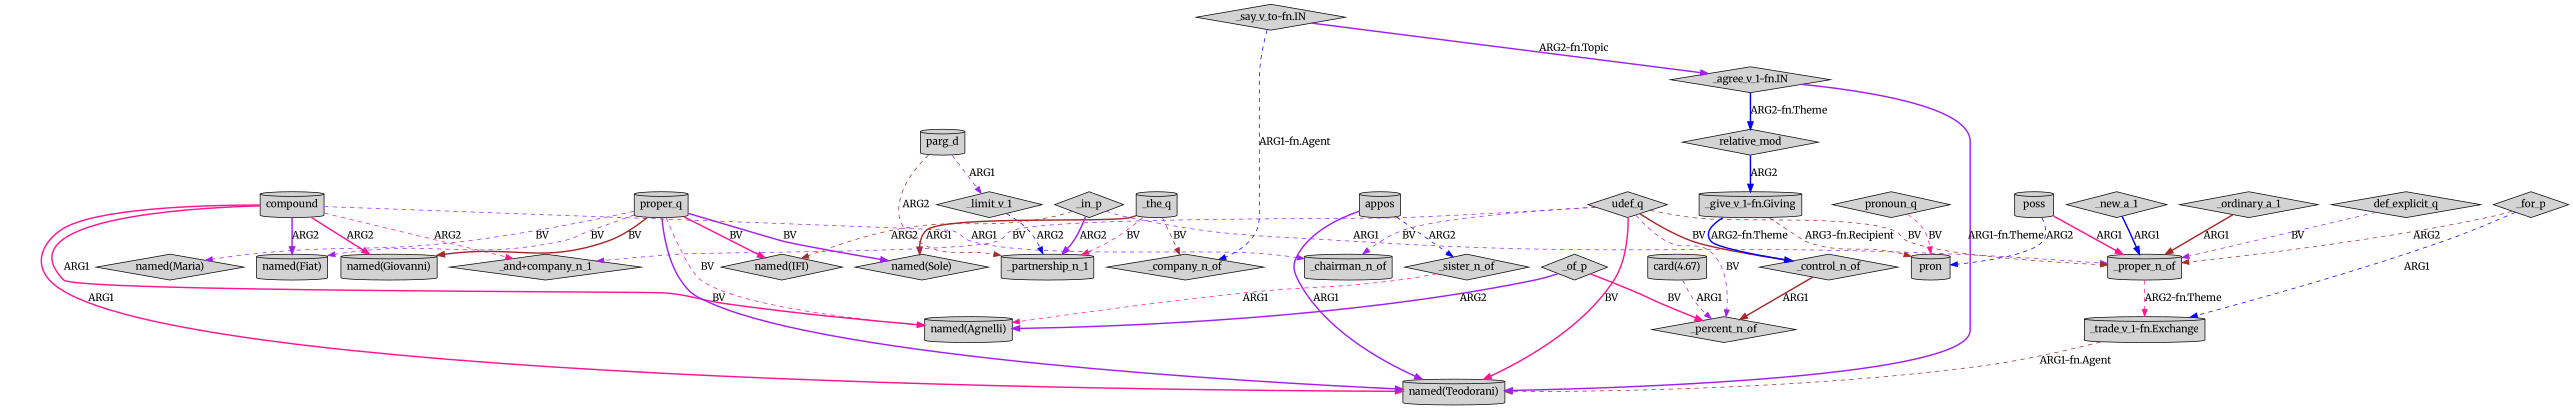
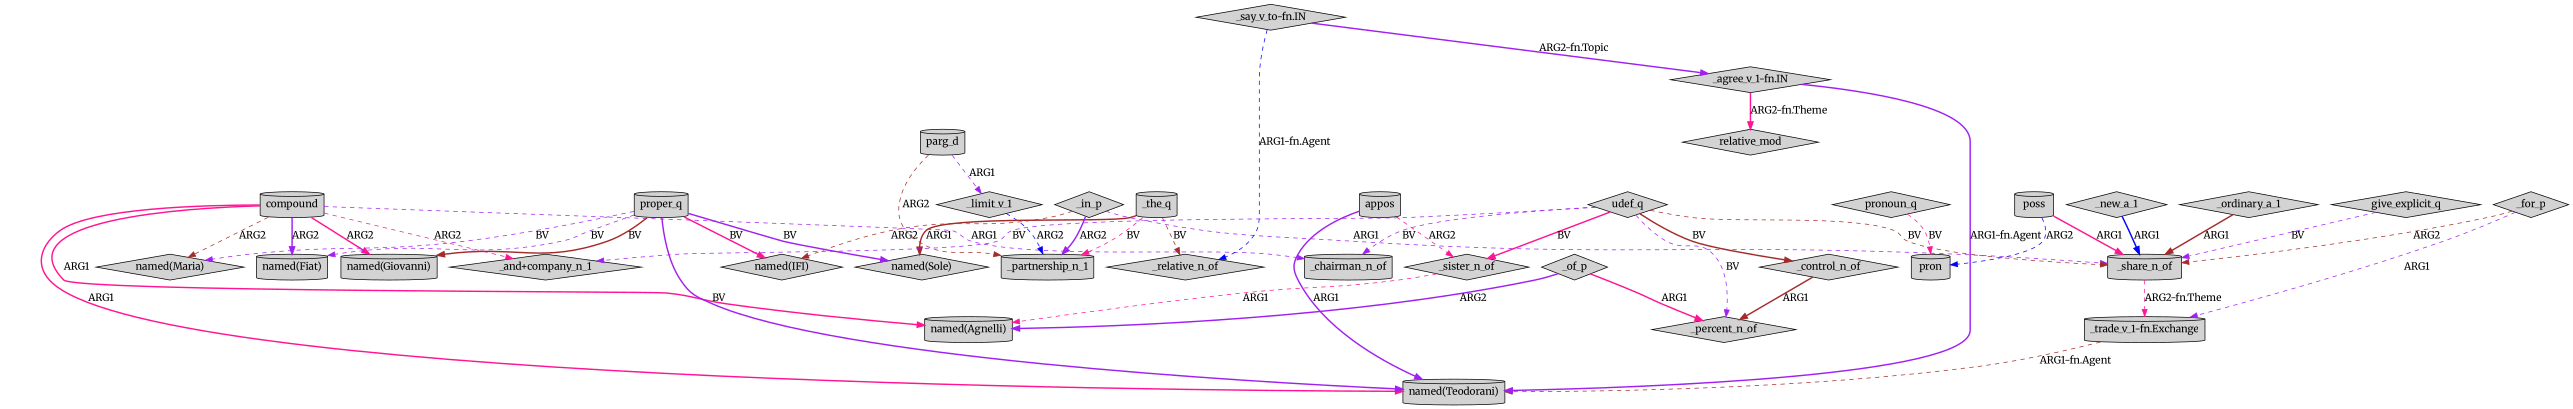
edge "_agree_v_1-fn.IN" -> "relative_mod": color blue -> deeppink
node "_give_v_1-fn.Giving": removed
node "def_explicit_q": label "def_explicit_q" -> "give_explicit_q"
edge "appos" -> "_sister_n_of": color blue -> deeppink
edge "compound" -> "named(Maria)": added, label "ARG2"
edge "_agree_v_1-fn.IN" -> "named(Teodorani)": label "ARG1-fn.Theme" -> "ARG1-fn.Agent"
node "_company_n_of": label "_company_n_of" -> "_relative_n_of"
node "card(4.67)": removed
node "_proper_n_of": label "_proper_n_of" -> "_share_n_of"
edge "_for_p" -> "_trade_v_1-fn.Exchange": color blue -> purple
edge "_of_p" -> "_percent_n_of": label "BV" -> "ARG1"
edge "proper_q" -> "named(Agnelli)": removed, label "BV"
edge "udef_q" -> "named(Teodorani)": now "udef_q" -> "_sister_n_of"
